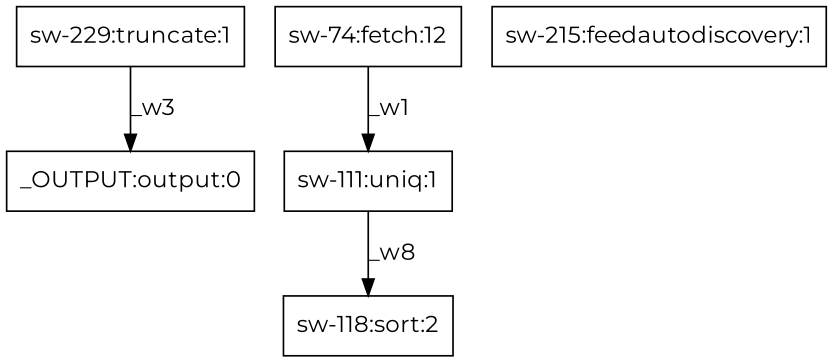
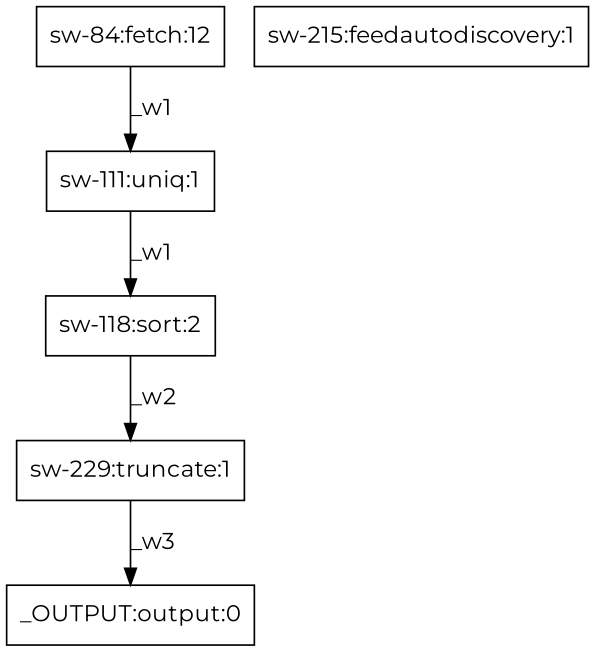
node "sw-74:fetch:12": label "sw-74:fetch:12" -> "sw-84:fetch:12"
edge "sw-111:uniq:1" -> "sw-118:sort:2": label "_w8" -> "_w1"
edge "sw-118:sort:2" -> "sw-229:truncate:1": added, label "_w2"
